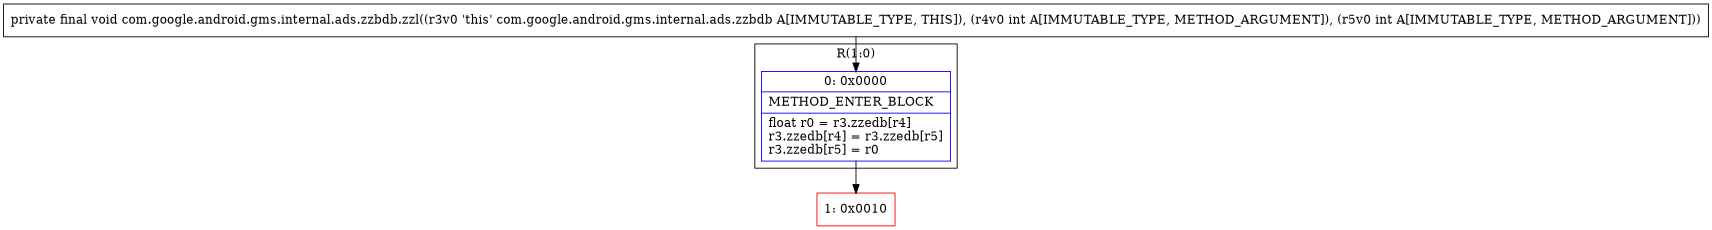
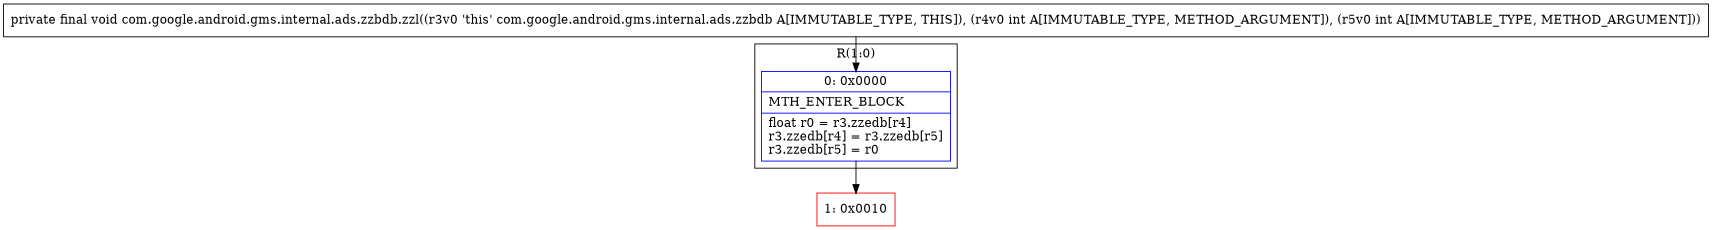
node "0: 0x0000": text "METHOD_ENTER_BLOCK" -> "MTH_ENTER_BLOCK"
